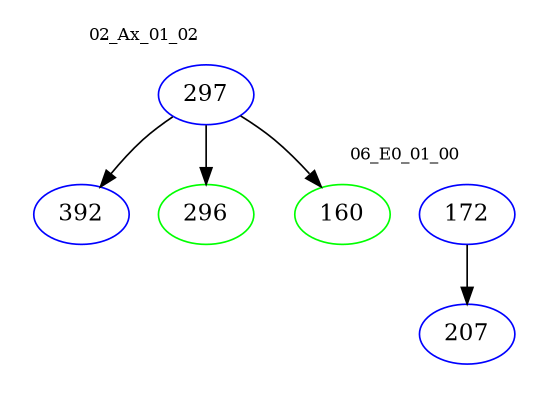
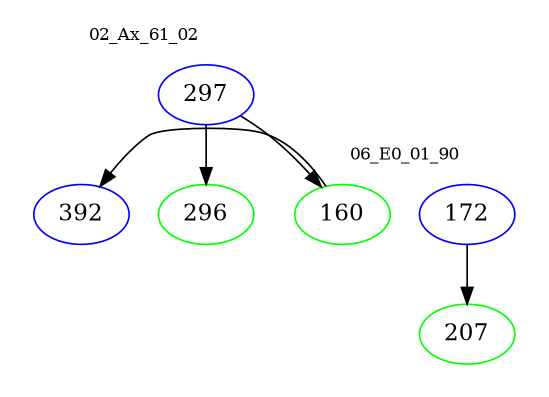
cluster "02_Ax_01_02": label "02_Ax_01_02" -> "02_Ax_61_02"
edge "297" -> "392": now "160" -> "392"
cluster "06_E0_01_00": label "06_E0_01_00" -> "06_E0_01_90"
node "207": color blue -> green
